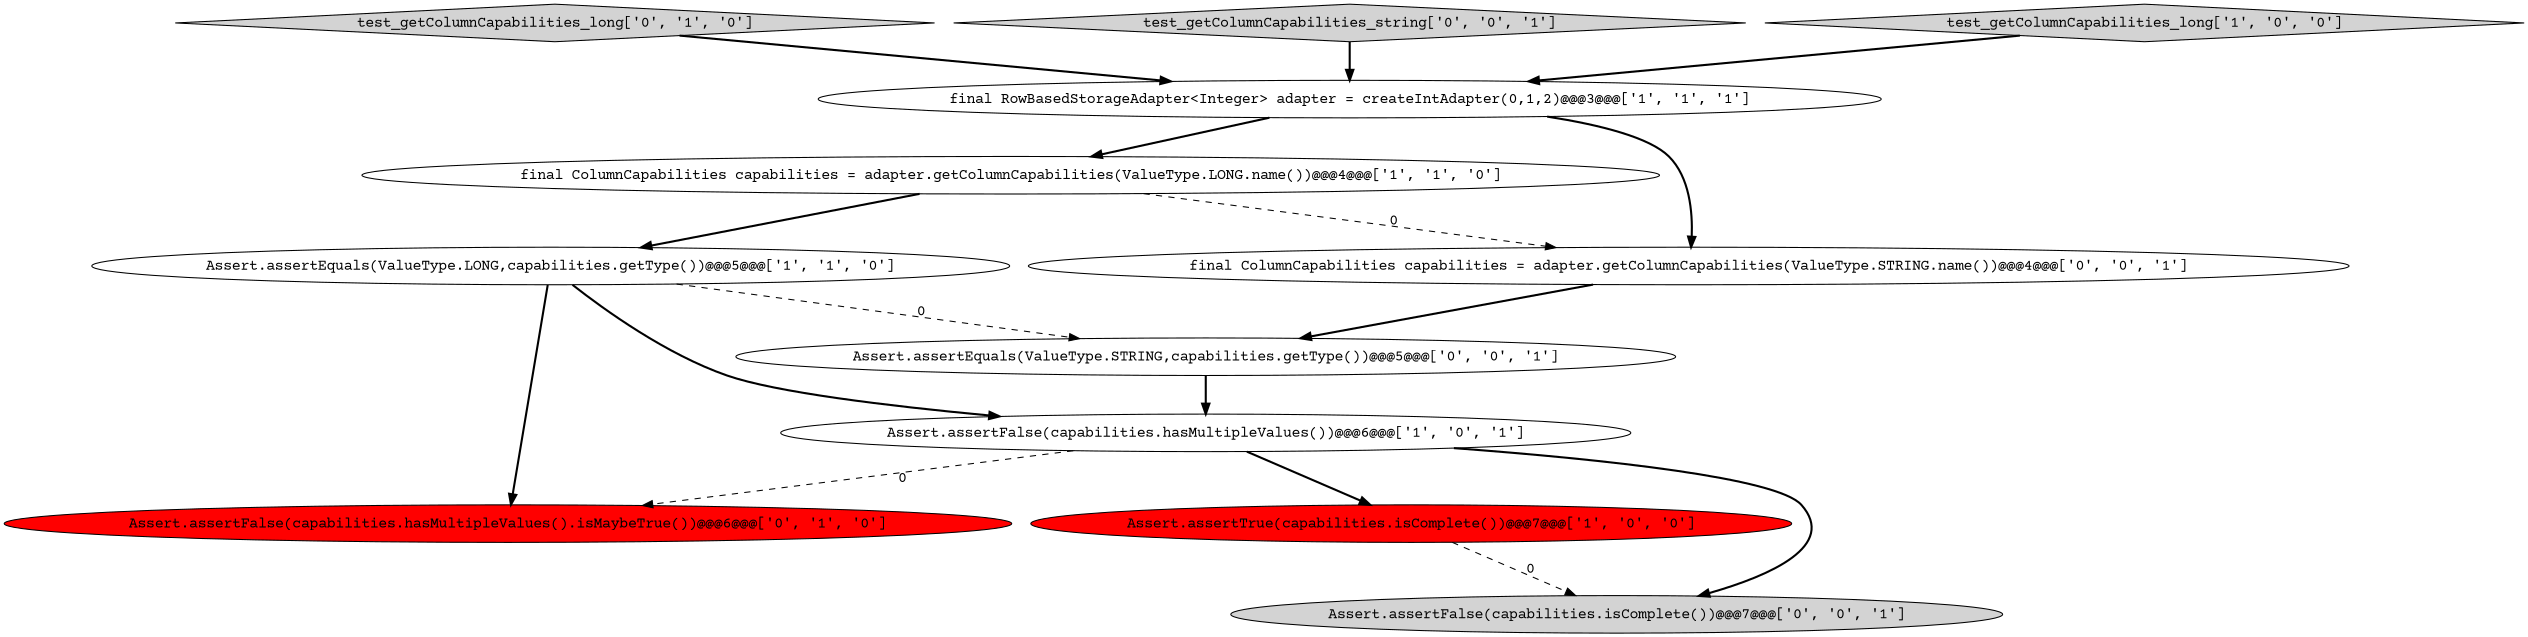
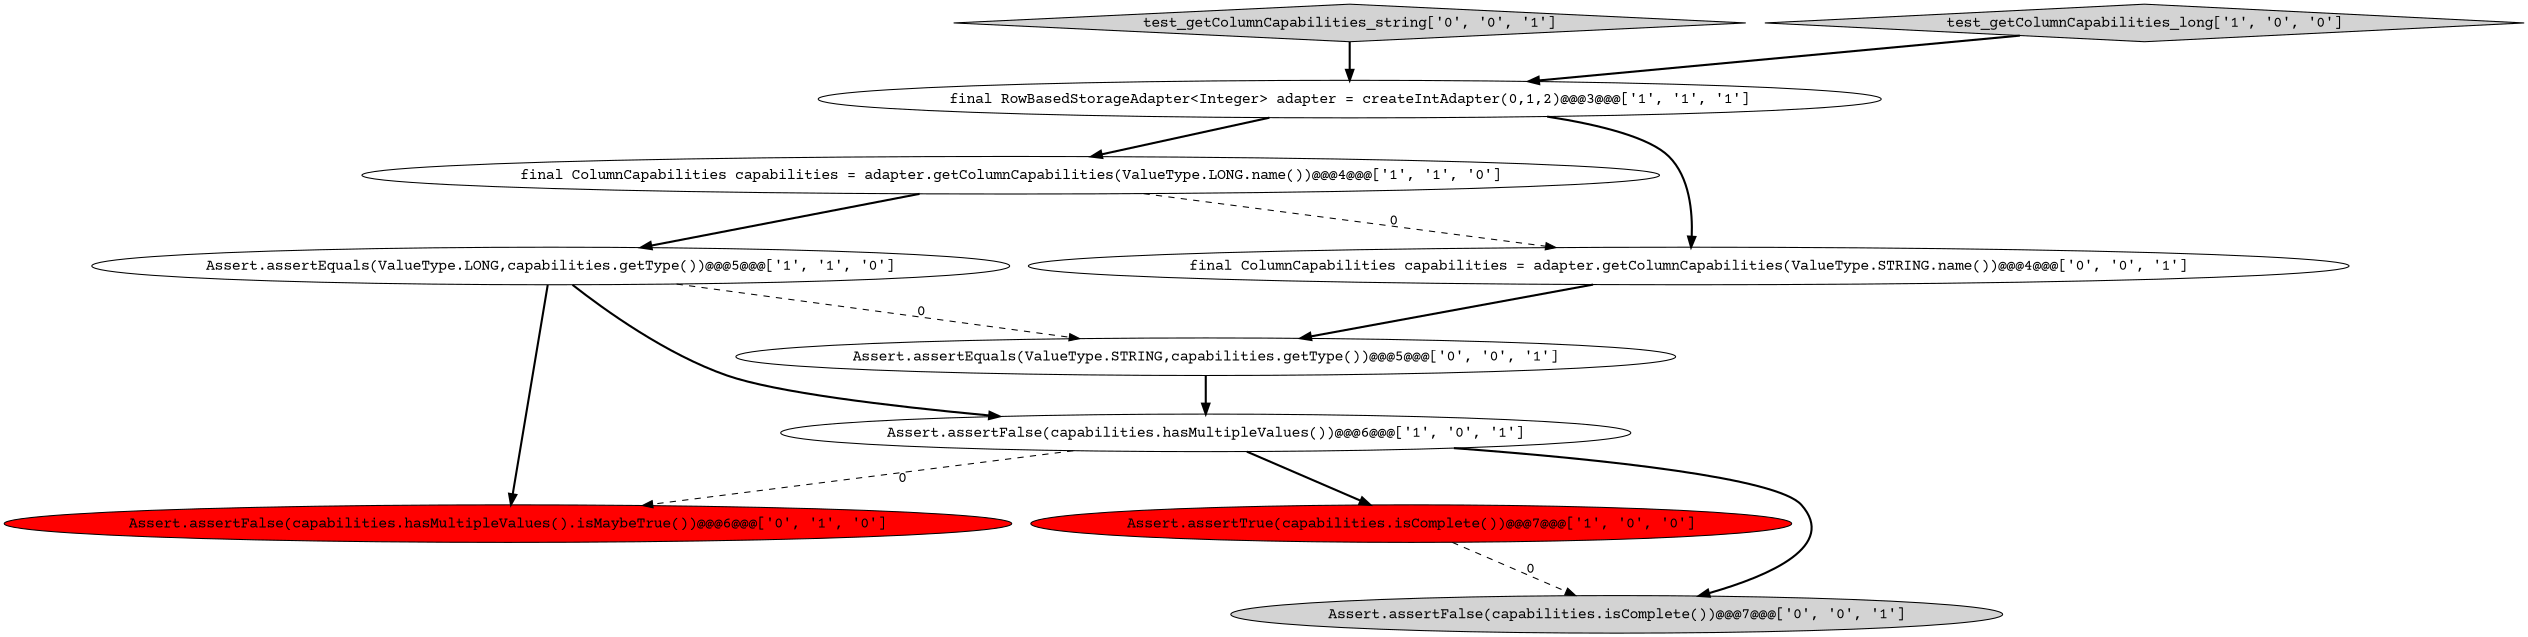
node "test_getColumnCapabilities_long['0', '1', '0']": removed
